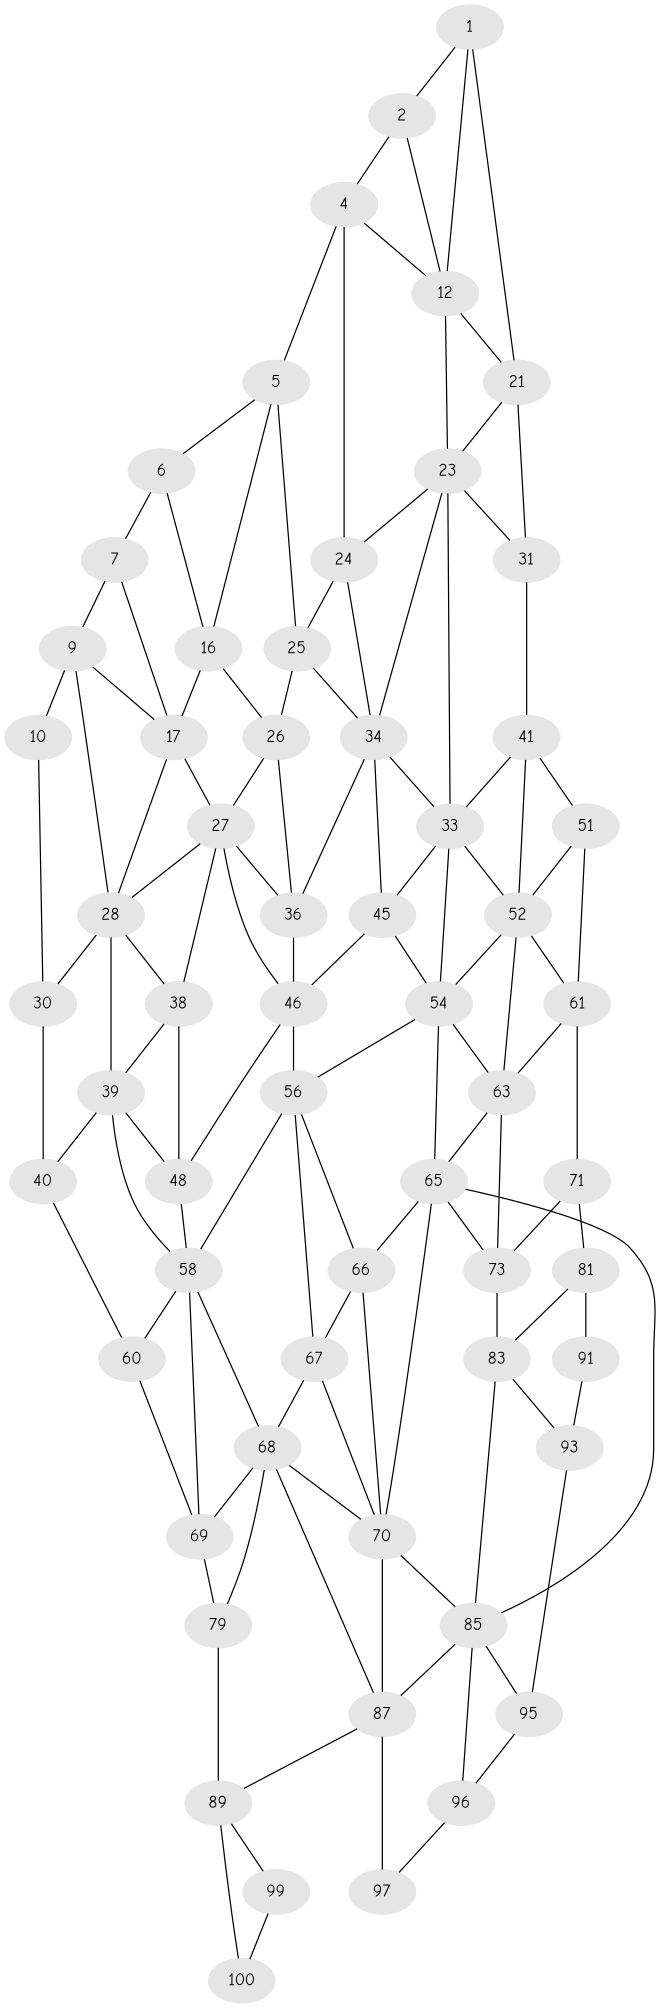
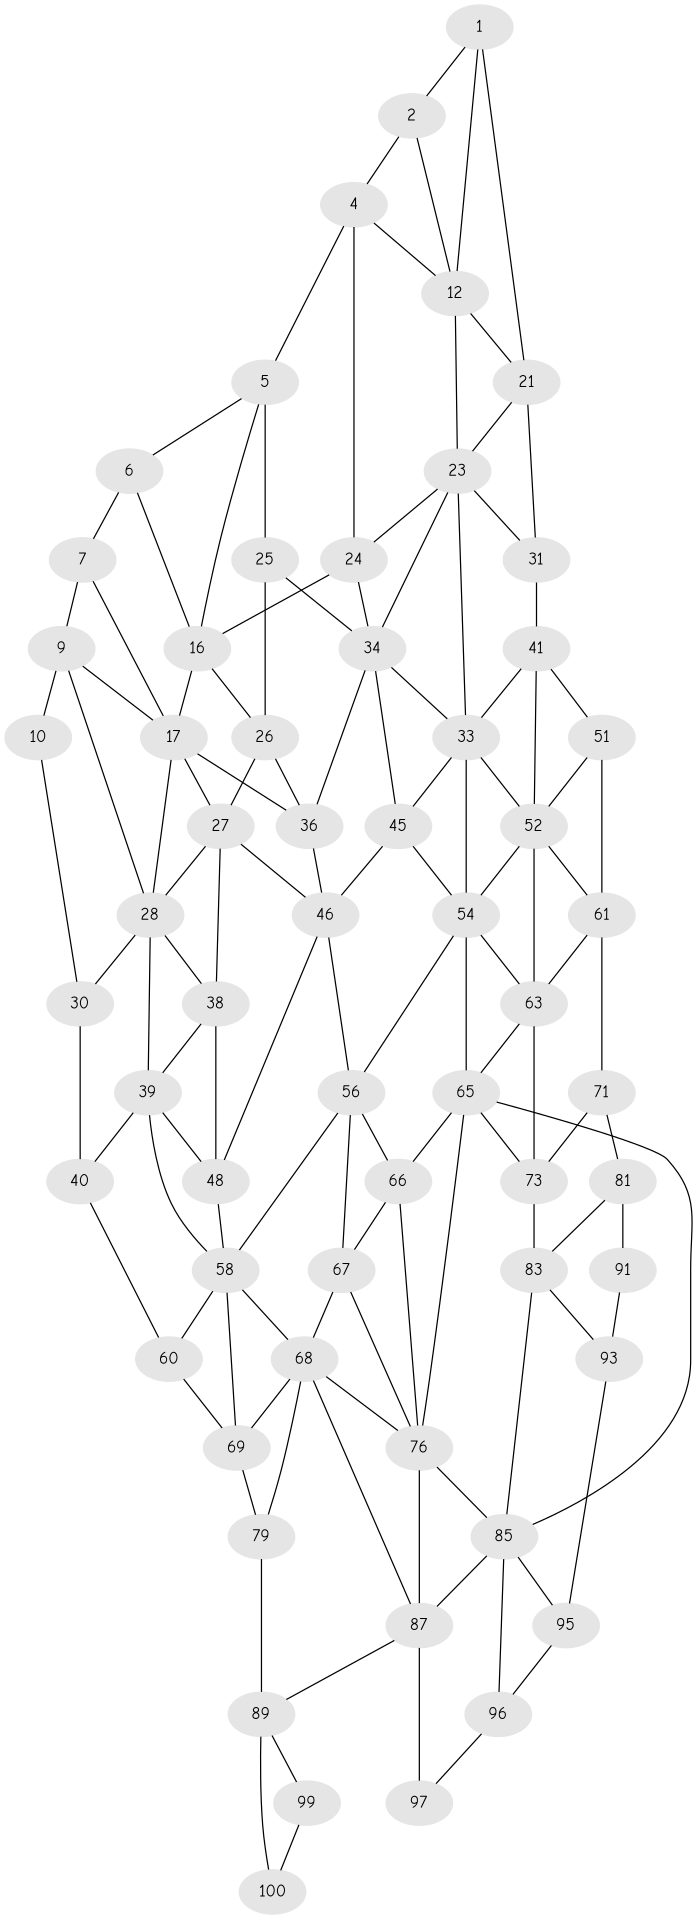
edge "24" -- "25": now "24" -- "16"
edge "27" -- "36": now "17" -- "36"
node "70": label "70" -> "76"
